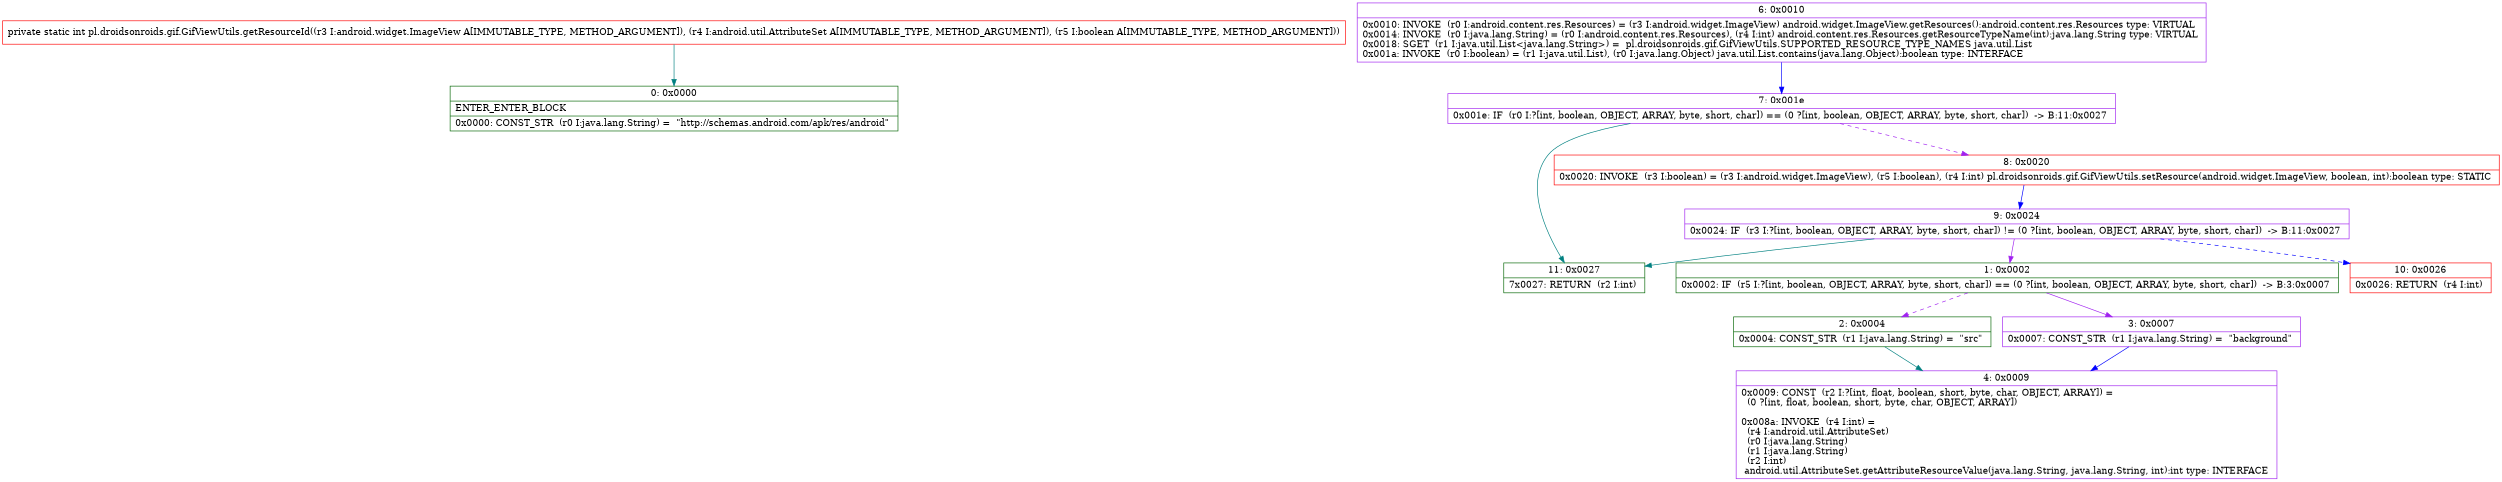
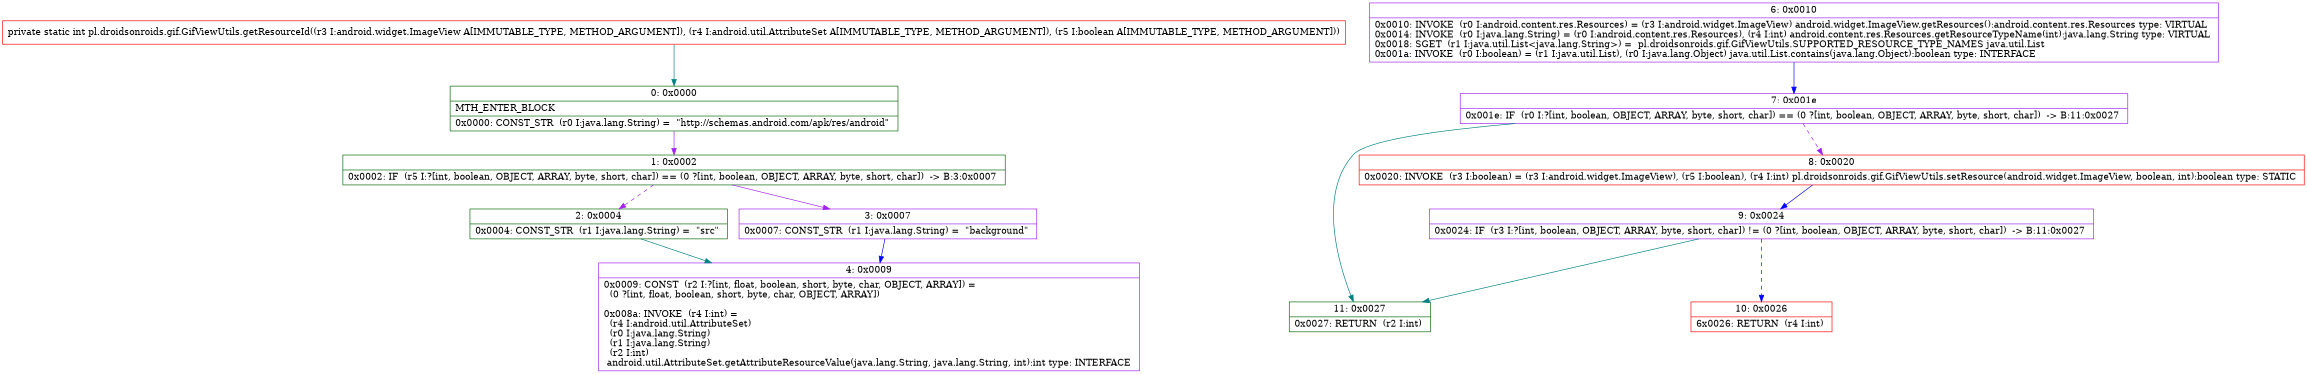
node "0: 0x0000": text "ENTER_ENTER_BLOCK" -> "MTH_ENTER_BLOCK"
edge "9: 0x0024" -> "1: 0x0002": now "0: 0x0000" -> "1: 0x0002"
node "11: 0x0027": text "7x0027: RETURN  (r2 I:int)" -> "0x0027: RETURN  (r2 I:int)"
node "10: 0x0026": text "0x0026: RETURN  (r4 I:int)" -> "6x0026: RETURN  (r4 I:int)"
